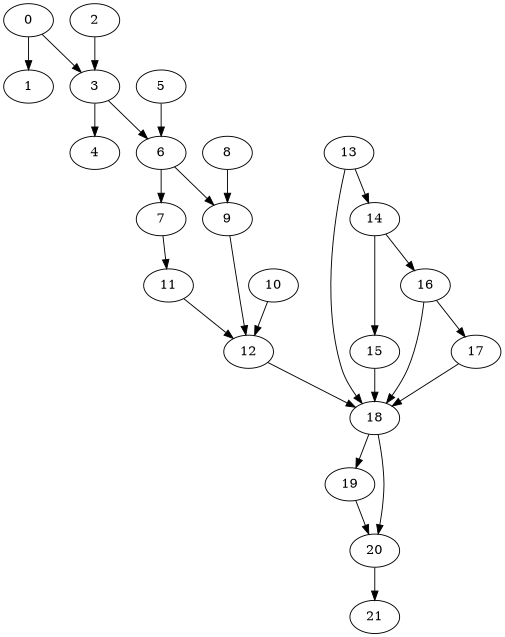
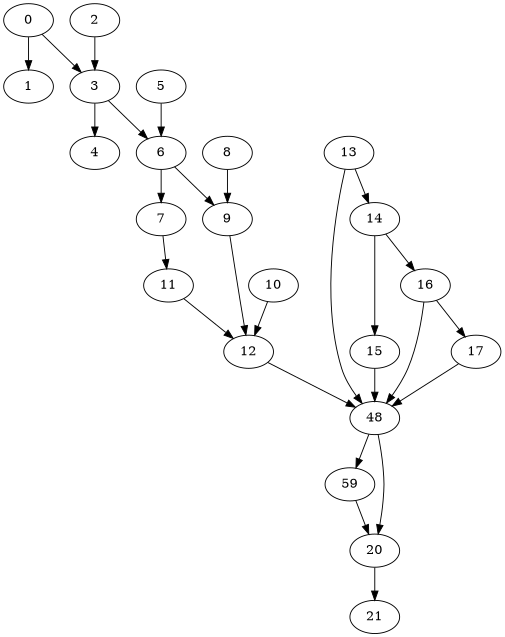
node "18": label "18" -> "48"
node "19": label "19" -> "59"
